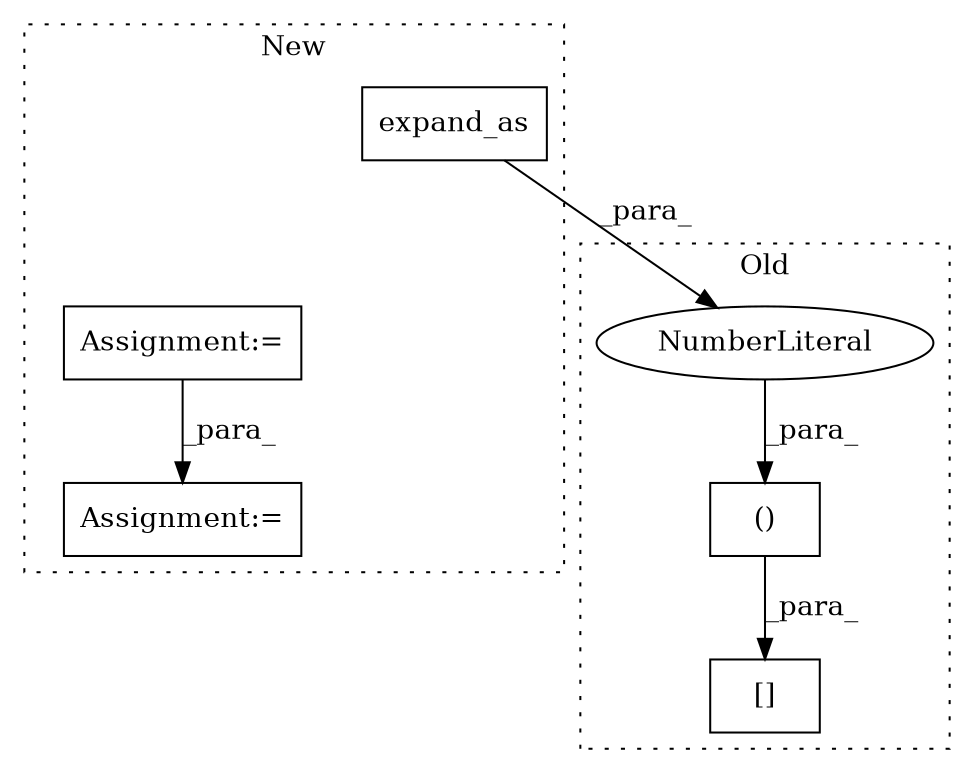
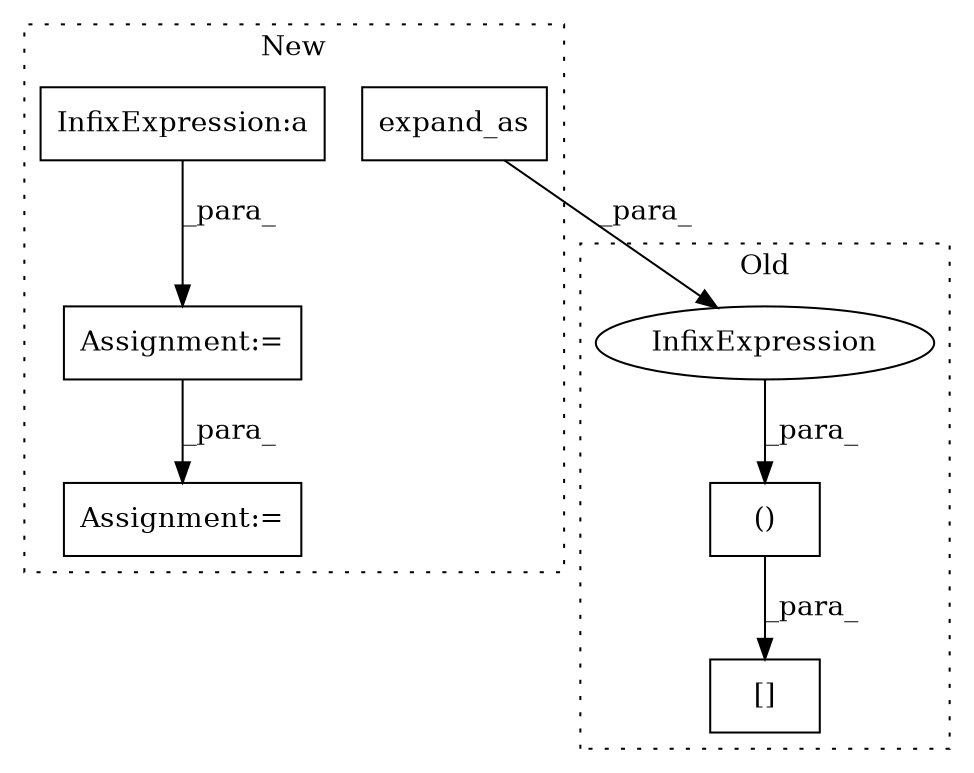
node "InfixExpression:a": added
node "NumberLiteral": label "NumberLiteral" -> "InfixExpression"
